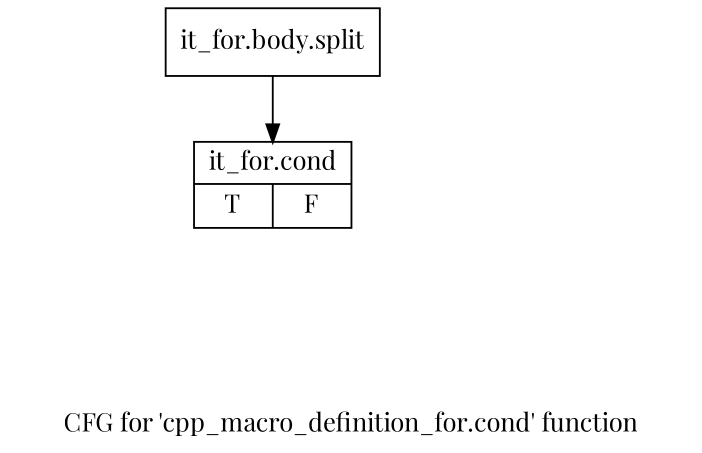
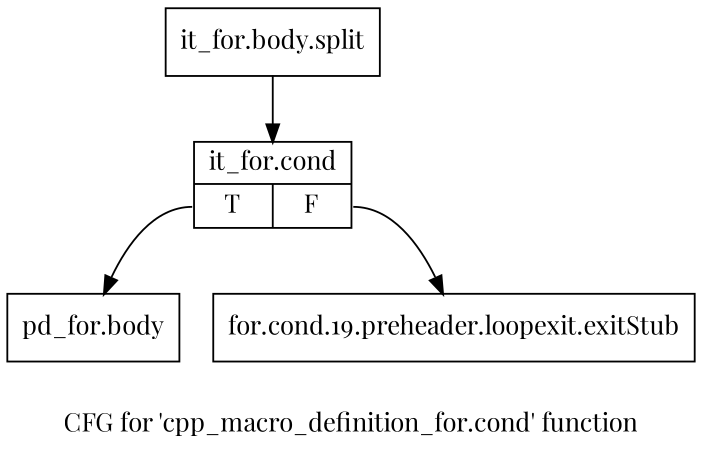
node "pd_for.body": added
node "for.cond.19.preheader.loopexit.exitStub": added
